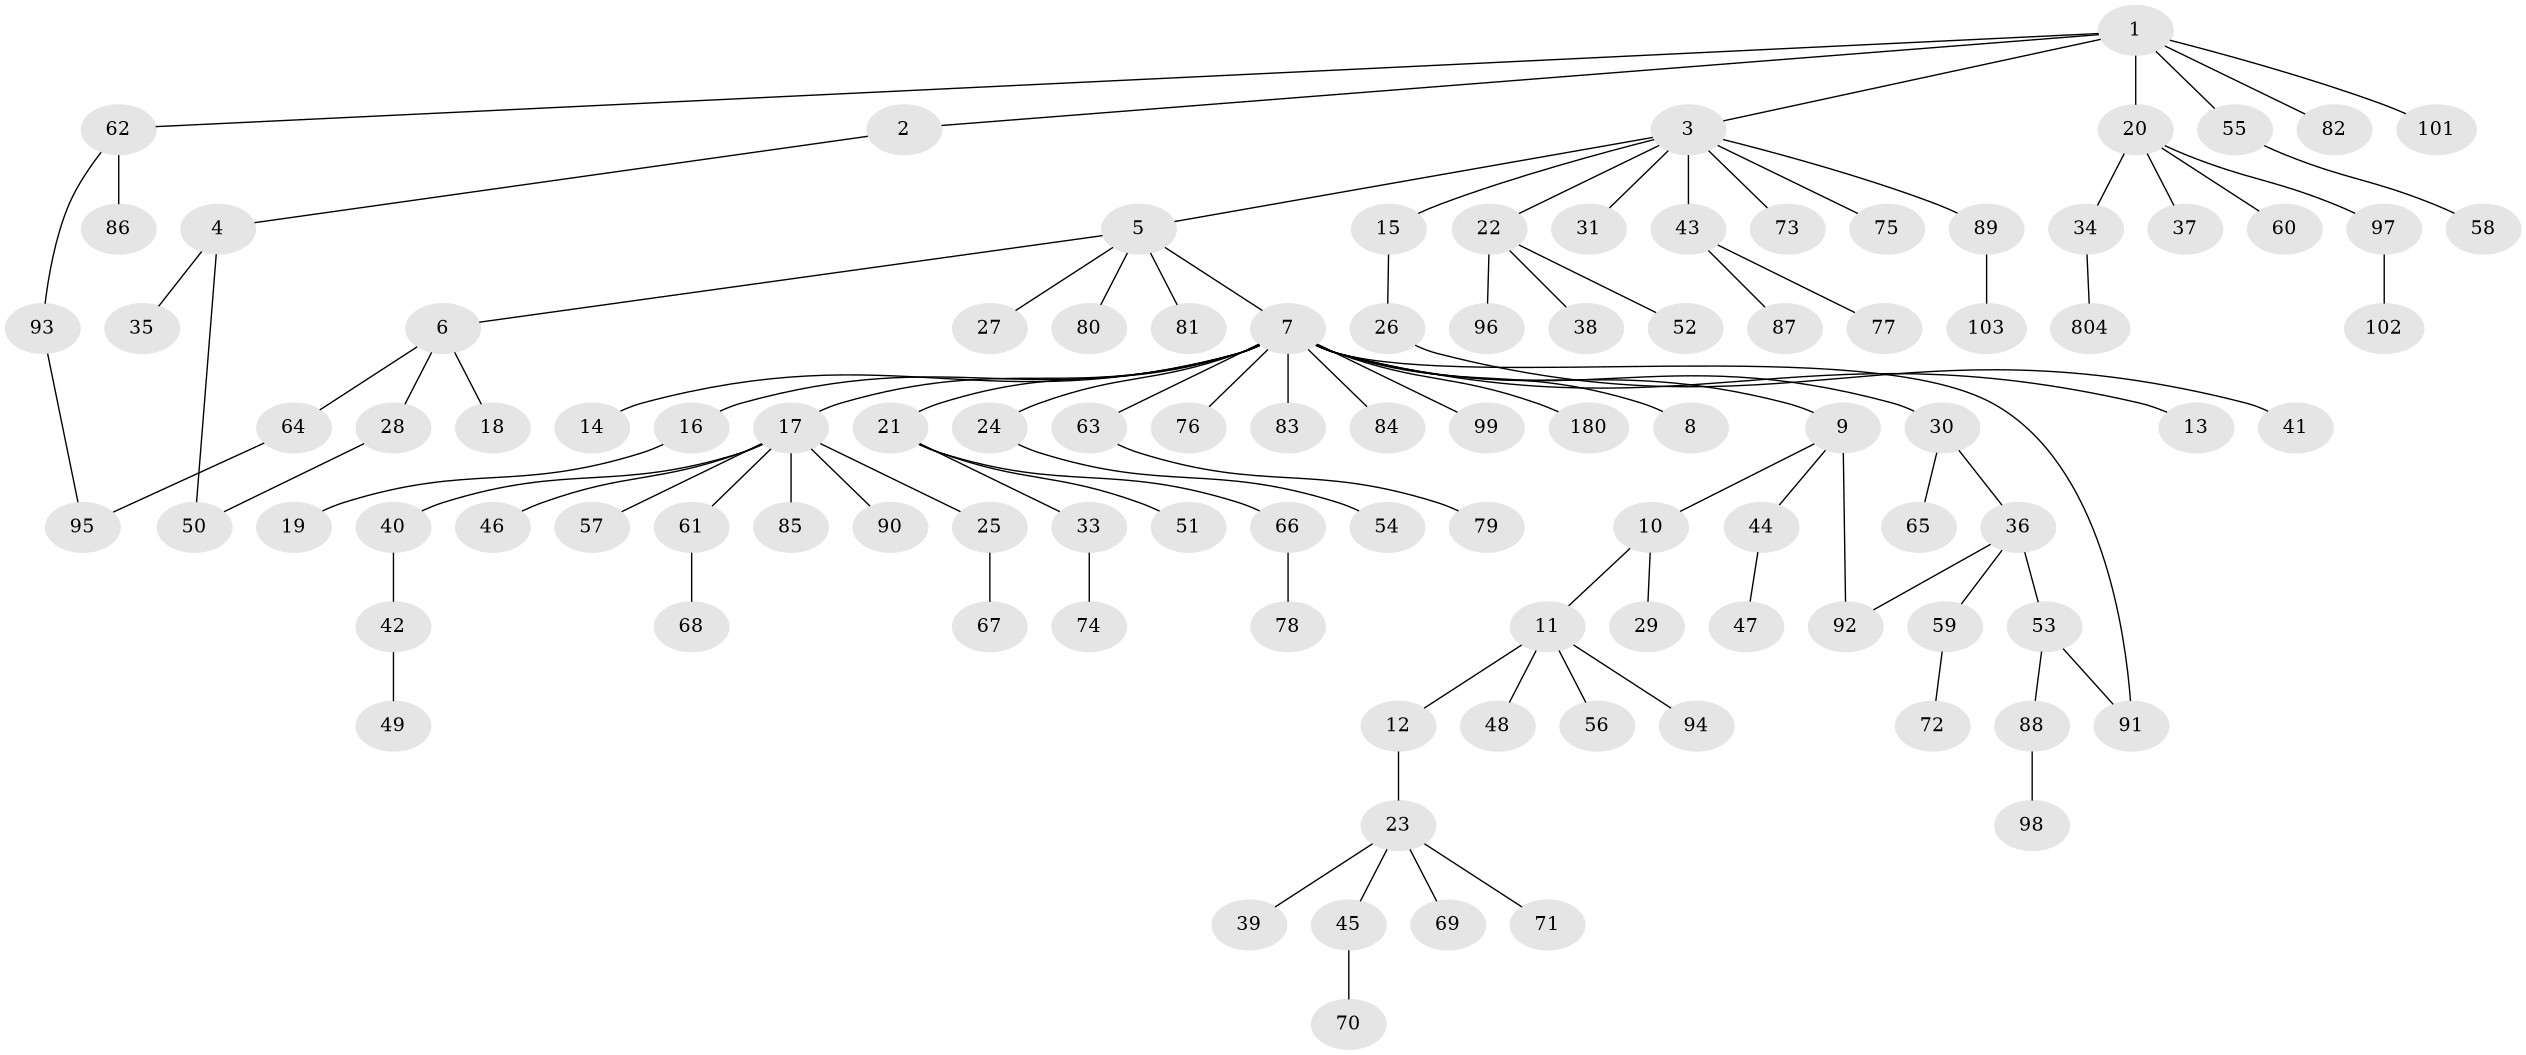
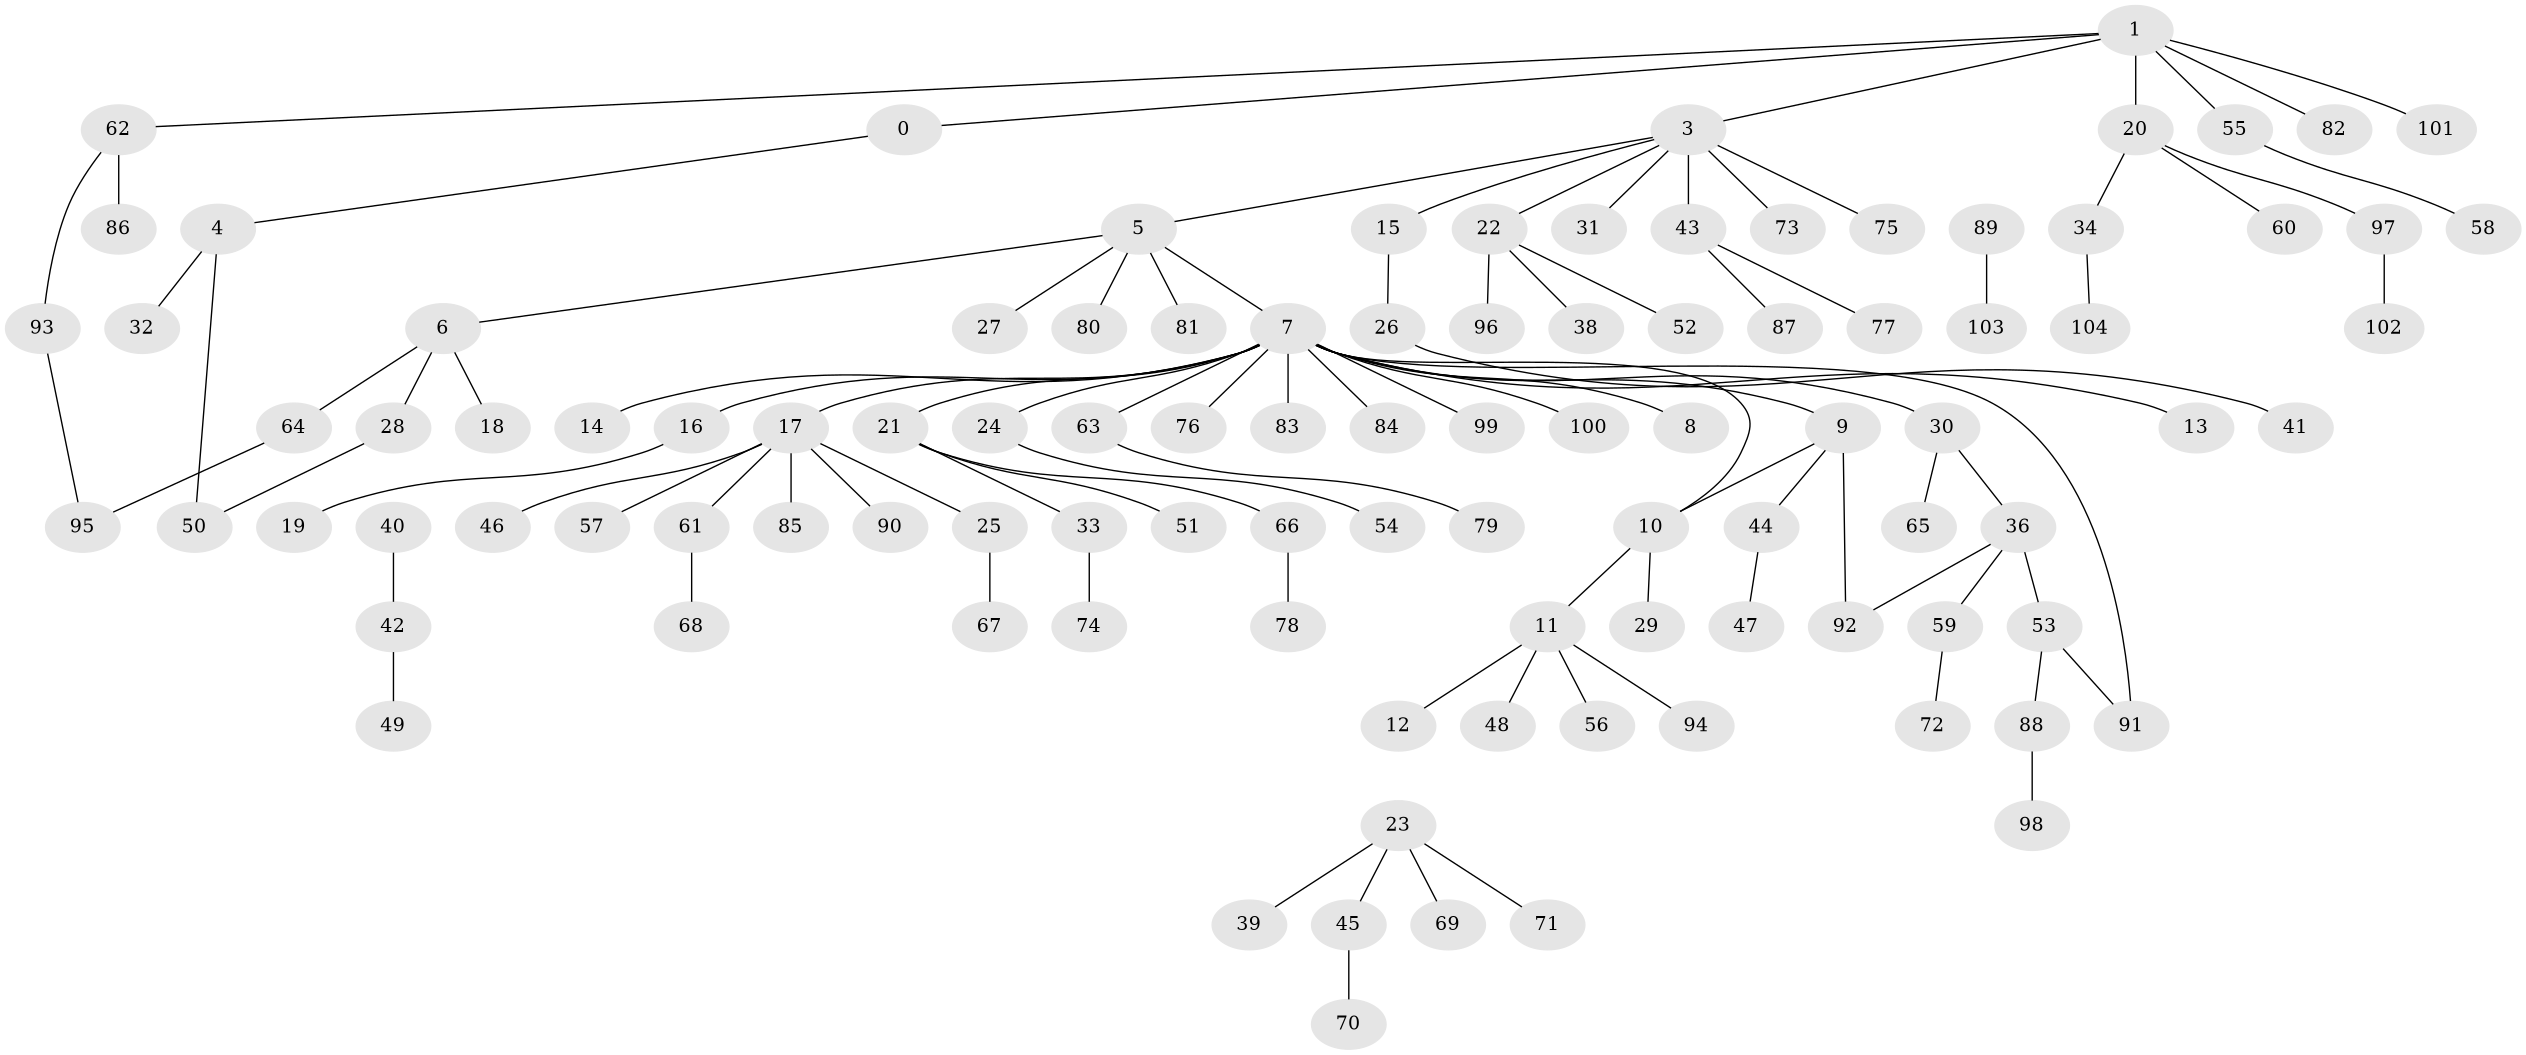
node "2": label "2" -> "0"
edge "3" -- "89": removed
node "37": removed
node "35": label "35" -> "32"
node "804": label "804" -> "104"
edge "7" -- "10": added
node "180": label "180" -> "100"
edge "17" -- "40": removed
edge "12" -- "23": removed
